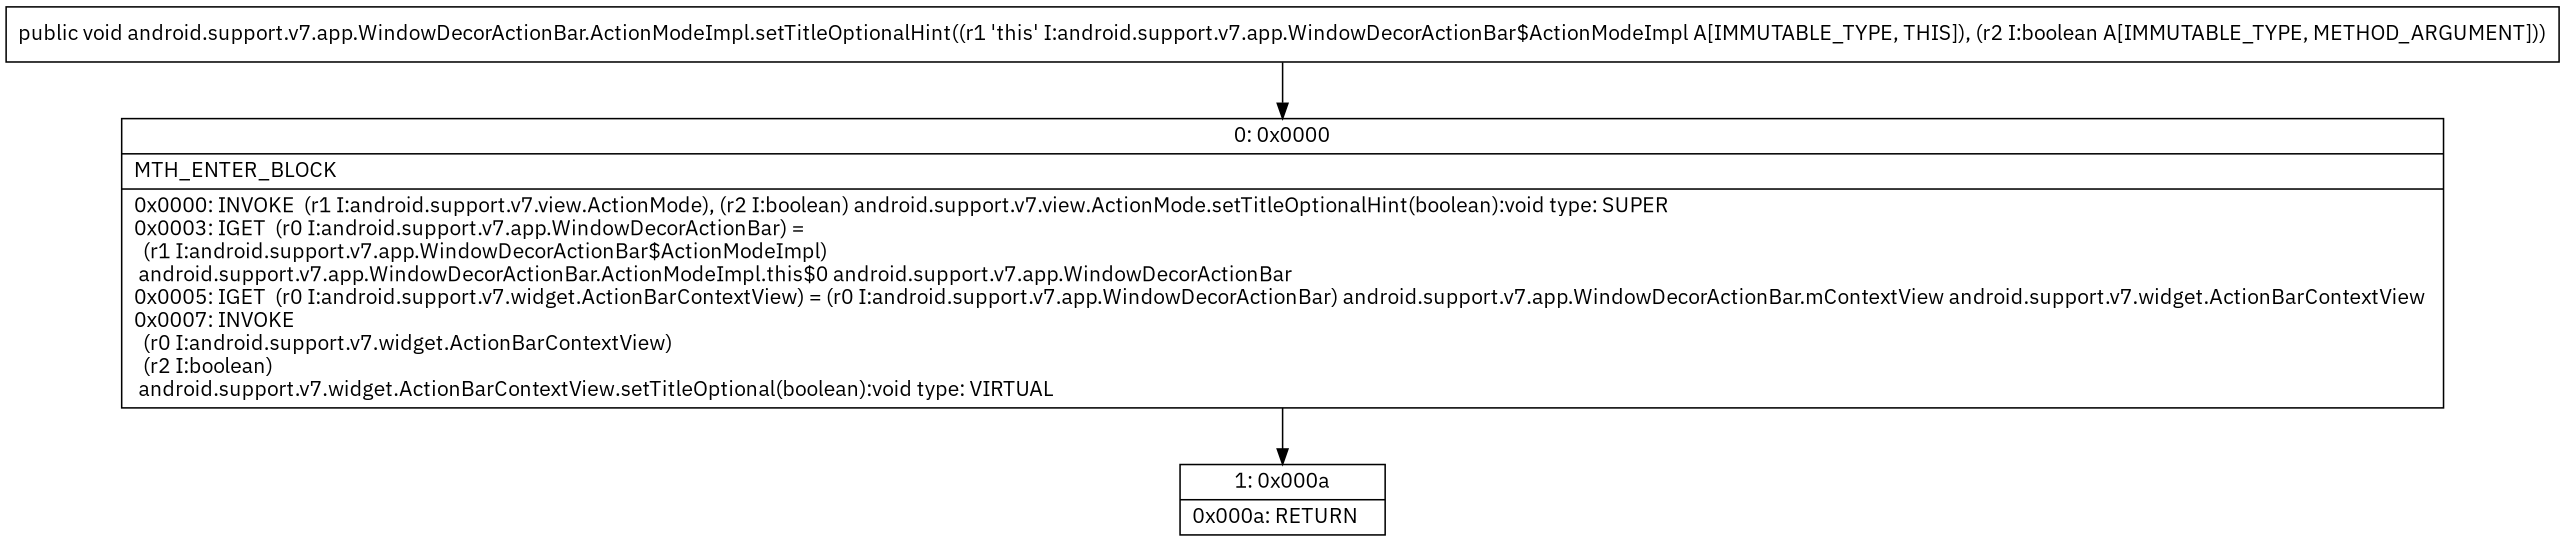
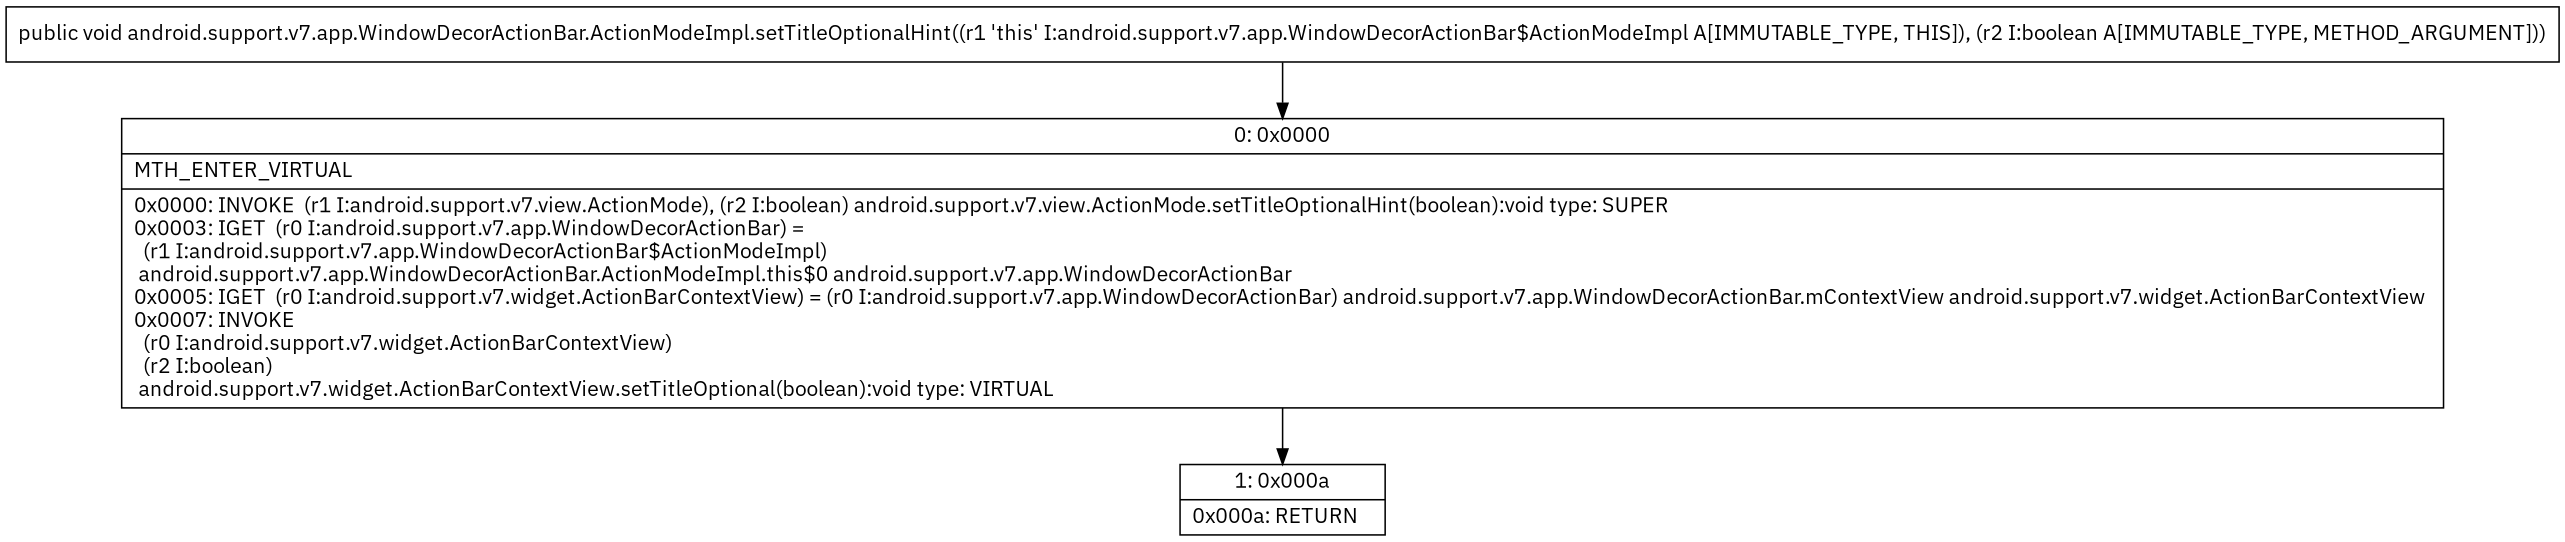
node "0: 0x0000": text "MTH_ENTER_BLOCK" -> "MTH_ENTER_VIRTUAL"
